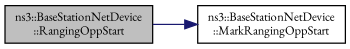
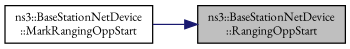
edge "ns3::BaseStationNetDevice ::RangingOppStart" -> "ns3::BaseStationNetDevice ::MarkRangingOppStart": reversed
